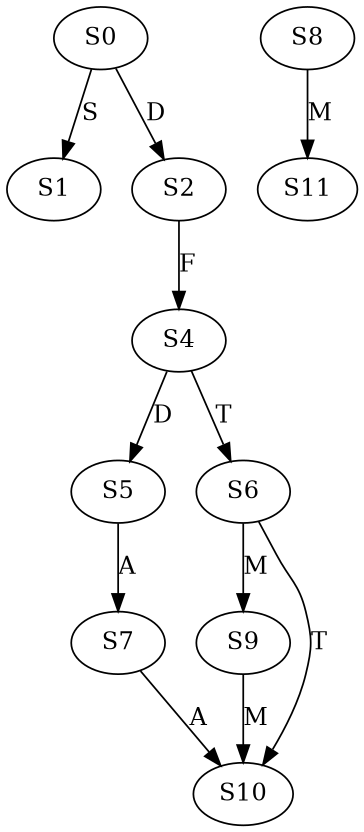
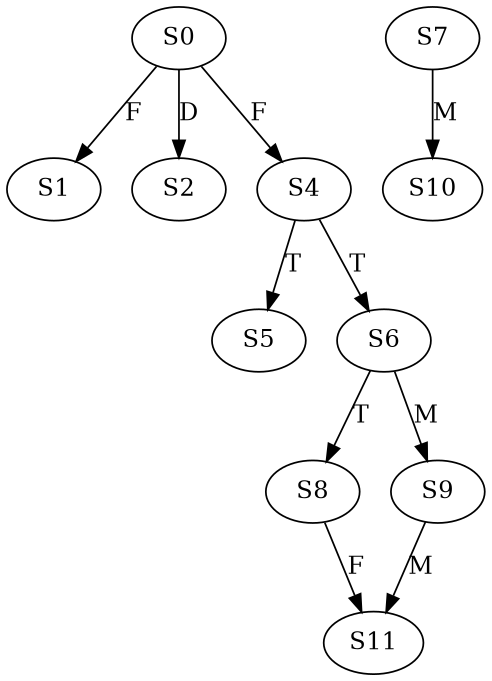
edge "S0" -> "S1": label "S" -> "F"
edge "S8" -> "S11": label "M" -> "F"
edge "S2" -> "S4": now "S0" -> "S4"
edge "S4" -> "S5": label "D" -> "T"
edge "S5" -> "S7": removed, label "A"
edge "S6" -> "S10": now "S6" -> "S8"
edge "S9" -> "S10": now "S9" -> "S11"
edge "S7" -> "S10": label "A" -> "M"
